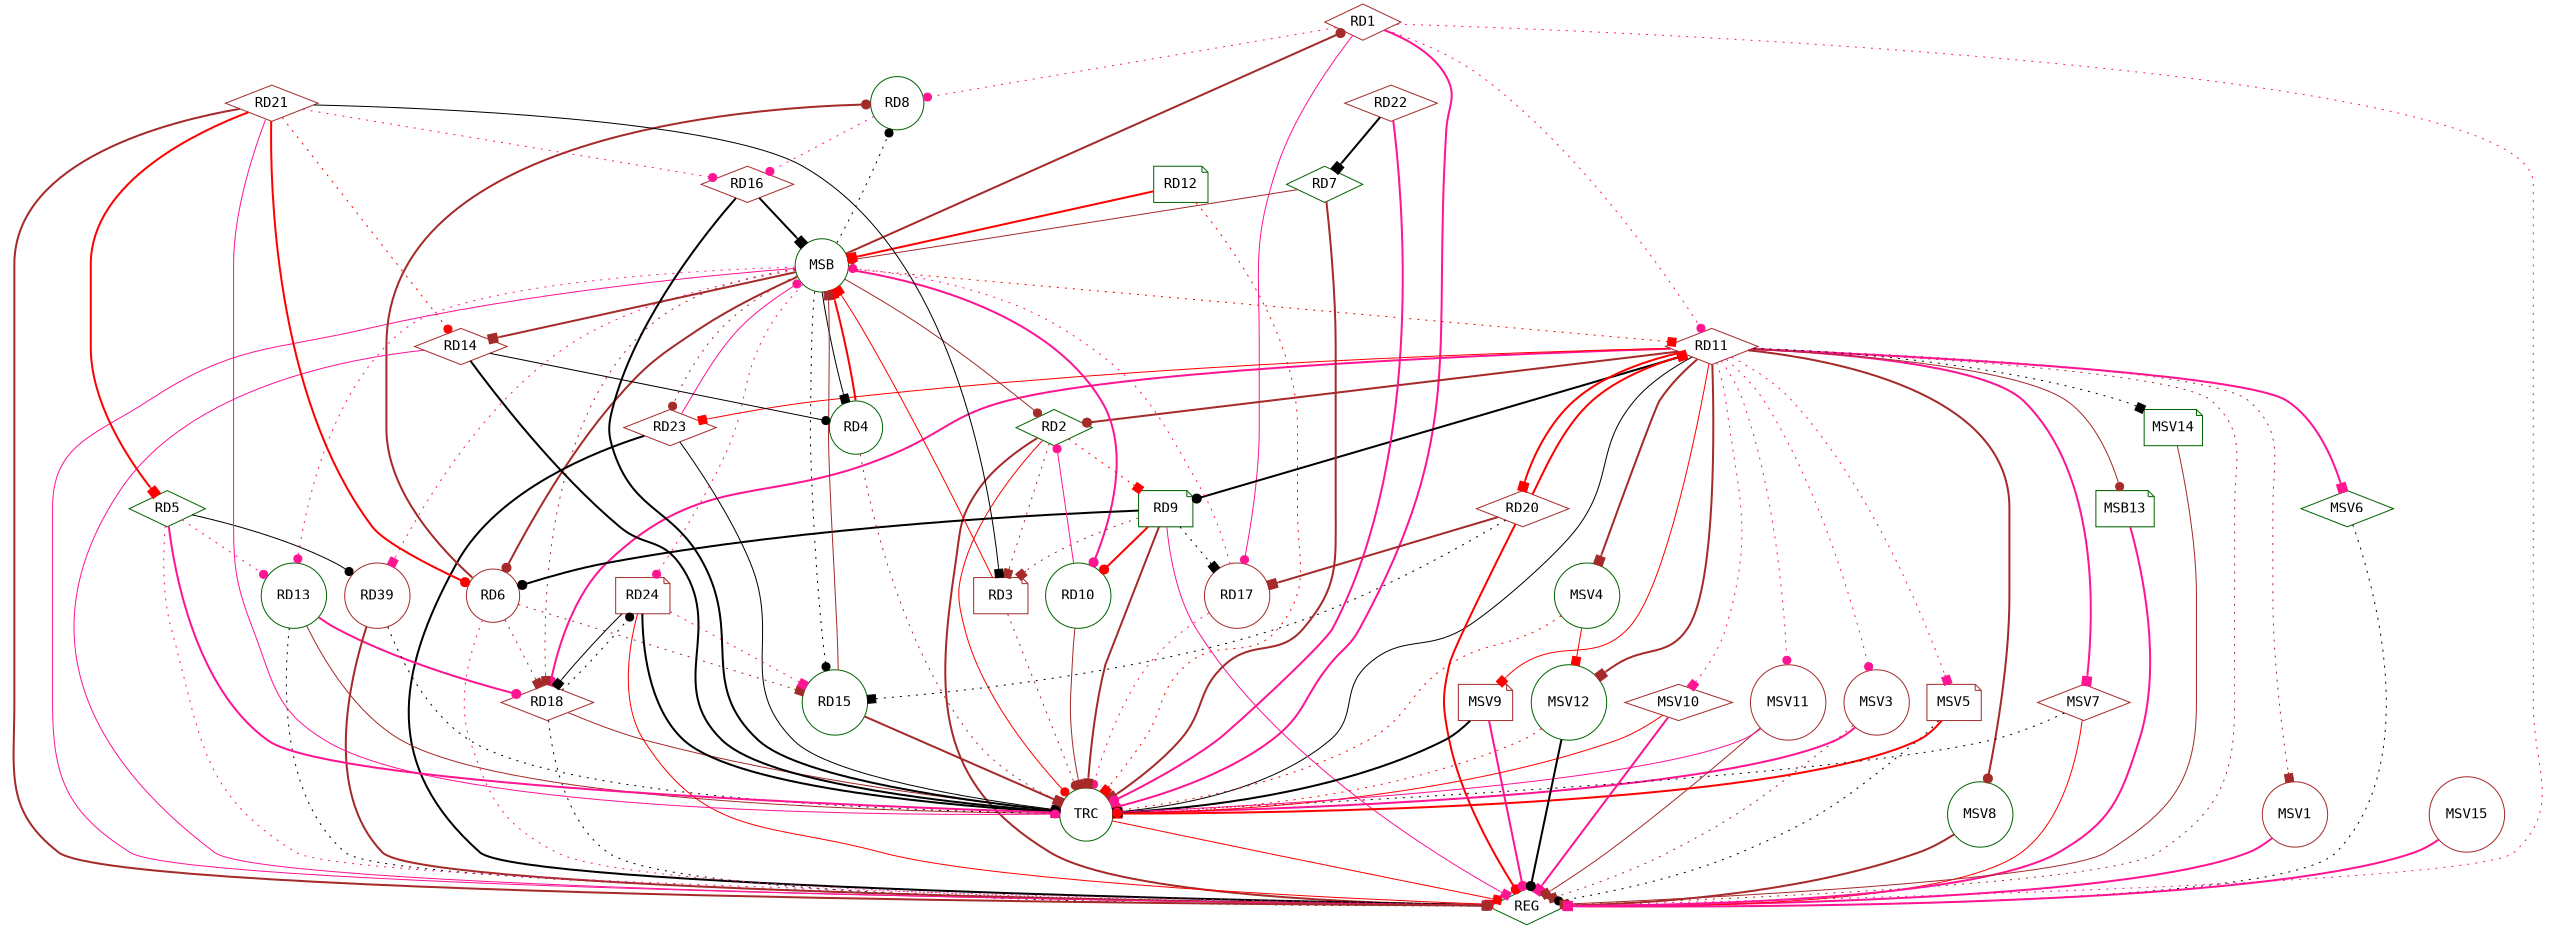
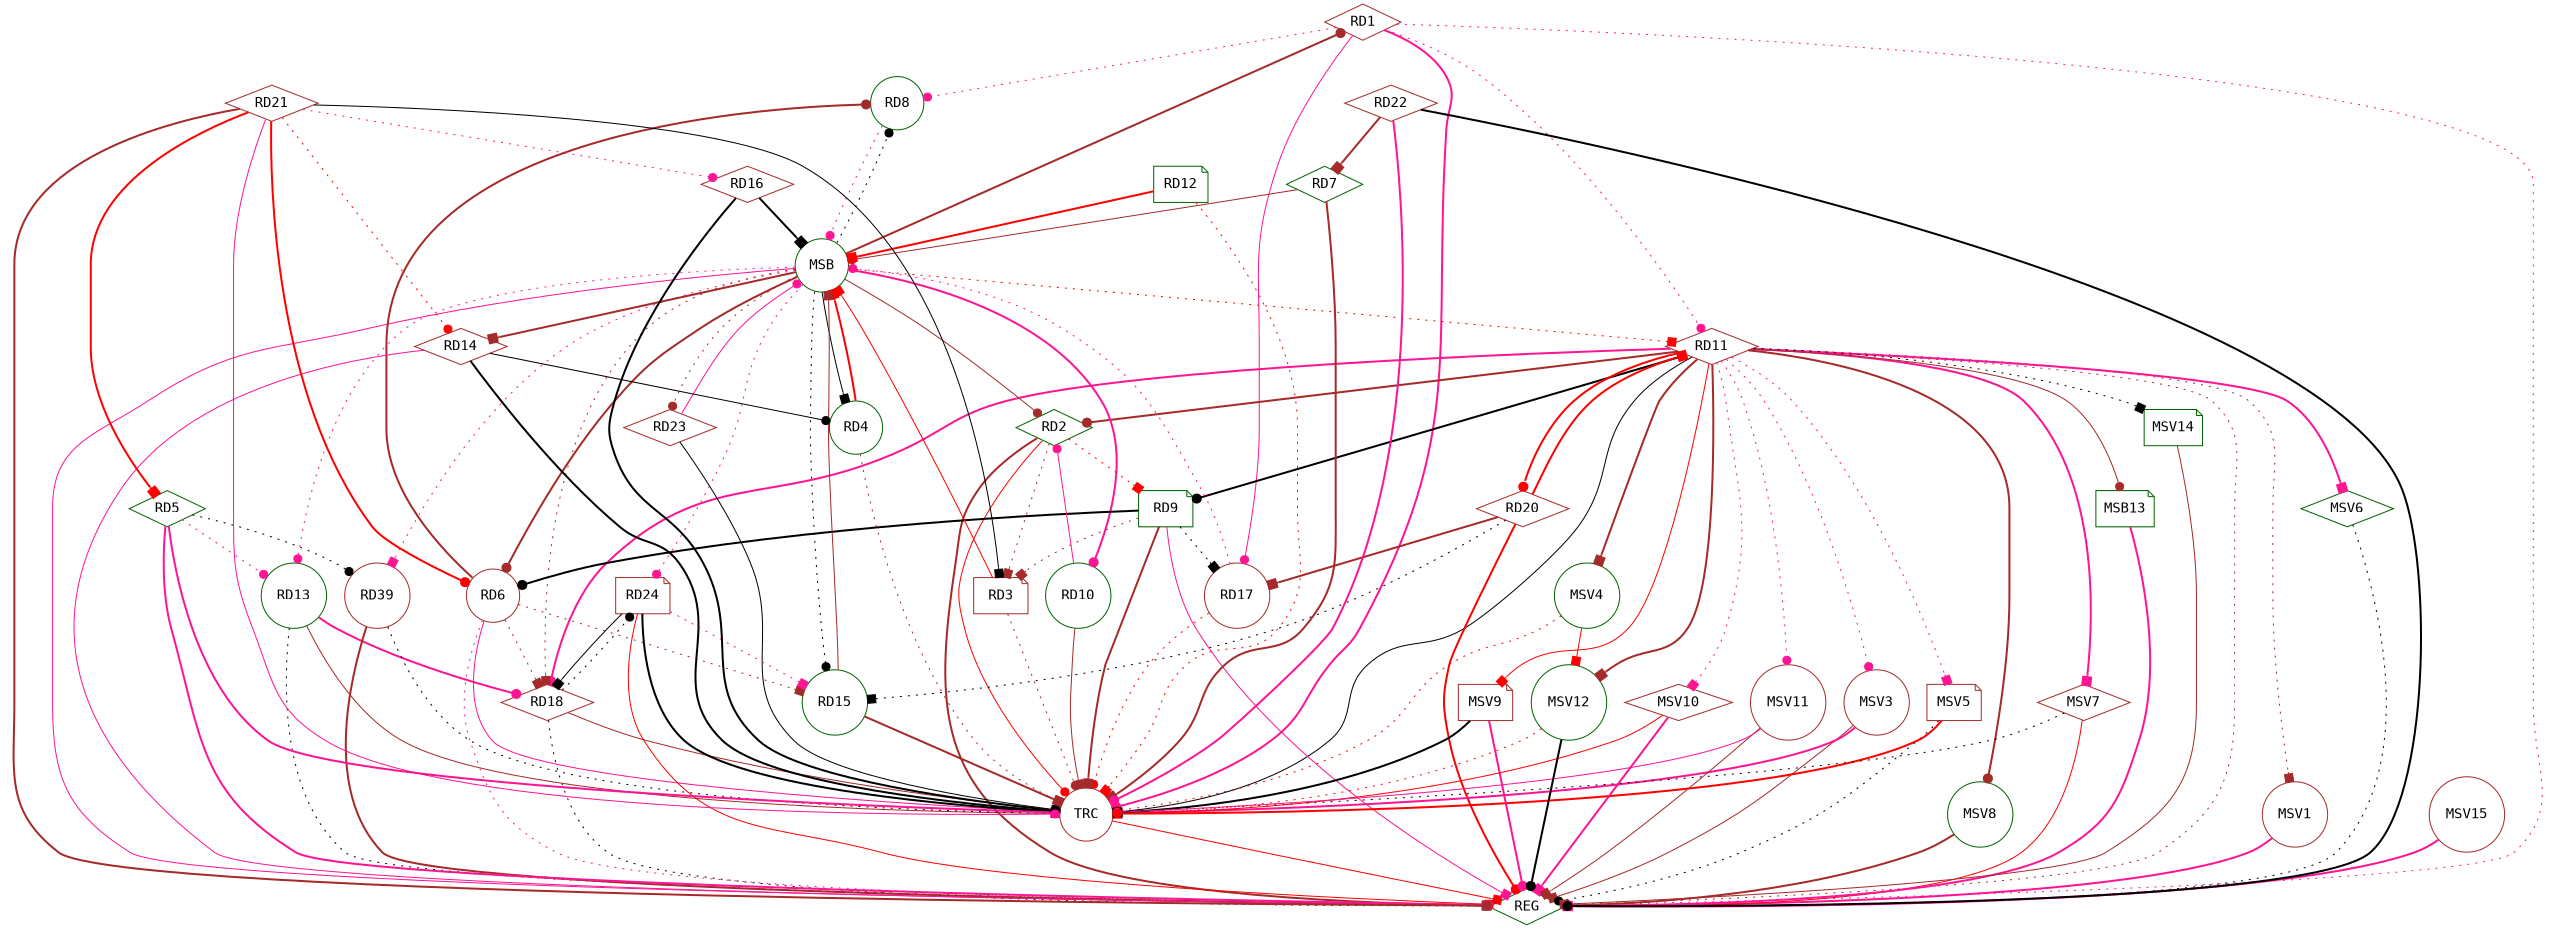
edge "RD22" -> "RD7": color black -> brown
edge "RD8" -> "RD16": now "RD8" -> "MSB"
edge "RD11" -> "RD23": removed
edge "RD11" -> "RD20": arrowhead box -> dot
edge "RD5" -> "RD39": style solid -> dotted
edge "RD9" -> "RD10": removed
edge "RD17" -> "TRC": color deeppink -> red
edge "RD6" -> "TRC": added
node "TRC": color darkgreen -> brown
edge "MSV3" -> "REG": style dotted -> solid
edge "RD5" -> "REG": style dotted -> bold
edge "RD23" -> "REG": now "RD22" -> "REG"
